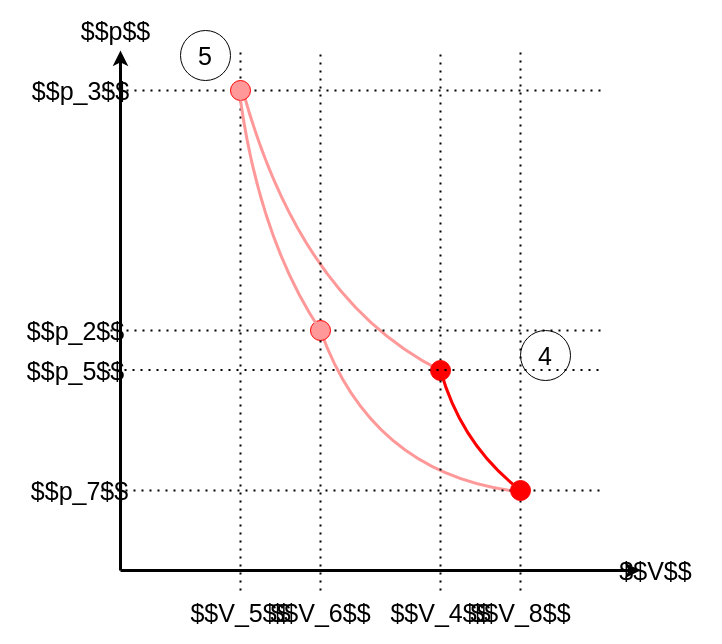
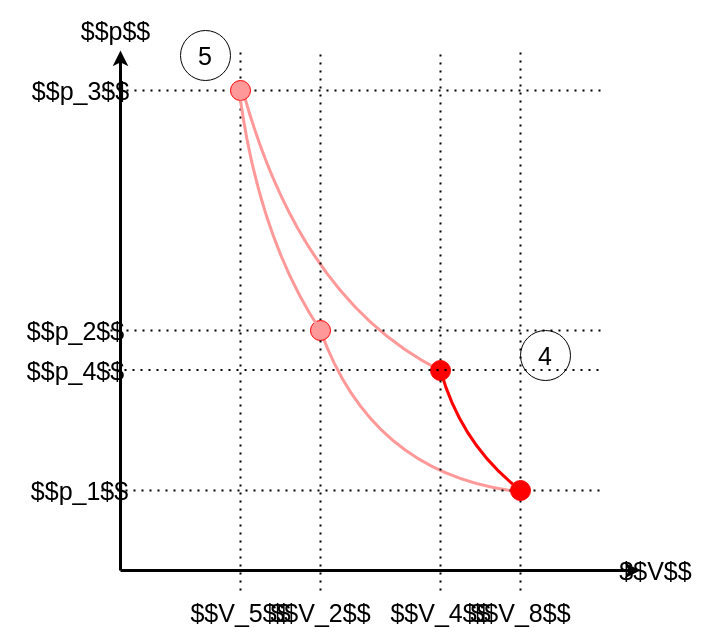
node "$$p_5$$": label "$$p_5$$" -> "$$p_4$$"
node "$$p_7$$": label "$$p_7$$" -> "$$p_1$$"
node "$$V_6$$": label "$$V_6$$" -> "$$V_2$$"
